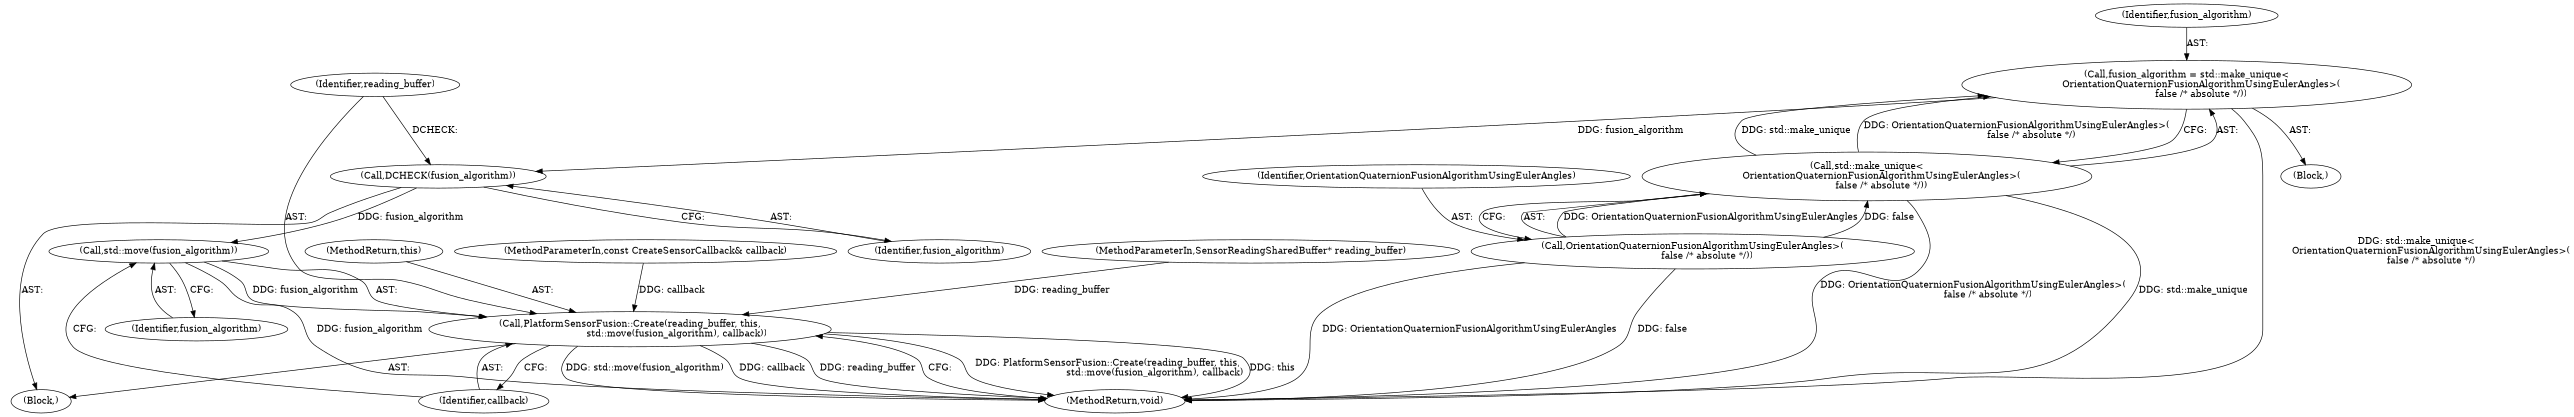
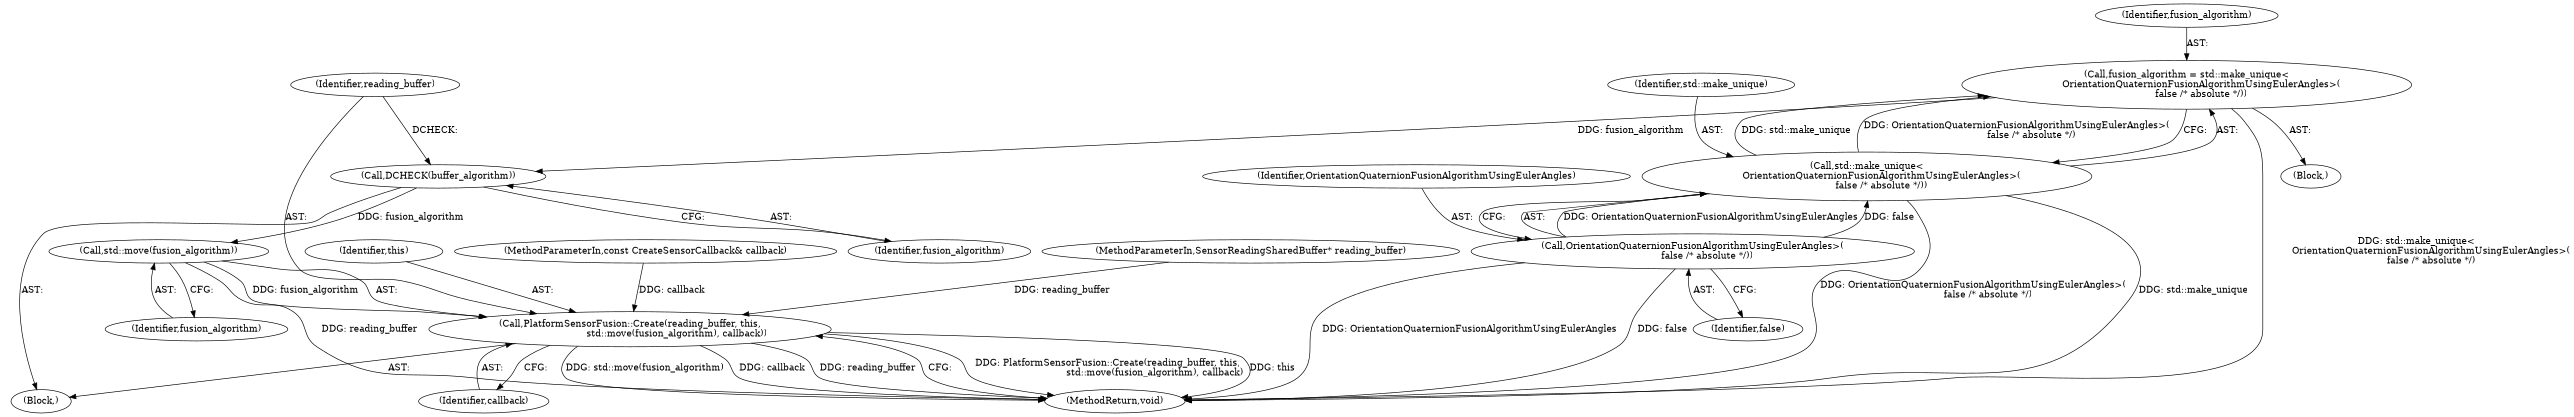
node "(Identifier,std::make_unique)": added
node "(Call,DCHECK(fusion_algorithm))": label "(Call,DCHECK(fusion_algorithm))" -> "(Call,DCHECK(buffer_algorithm))"
node "(MethodReturn,this)": label "(MethodReturn,this)" -> "(Identifier,this)"
edge "(Call,std::move(fusion_algorithm))" -> "(MethodReturn,void)": label "DDG: fusion_algorithm" -> "DDG: reading_buffer"
node "(Identifier,false)": added
edge "(Identifier,callback)" -> "(Call,std::move(fusion_algorithm))": removed, label "CFG:"
